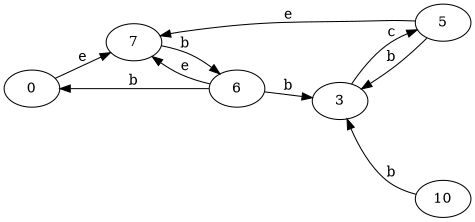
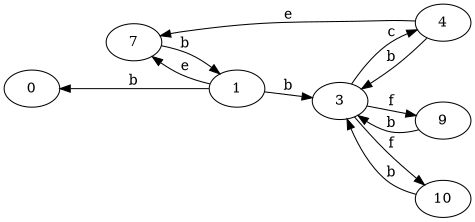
node "5": label "5" -> "4"
edge "0" -> "7": removed, label "e"
node "6": label "6" -> "1"
node "9": added
edge "3" -> "10": added, label "f"
